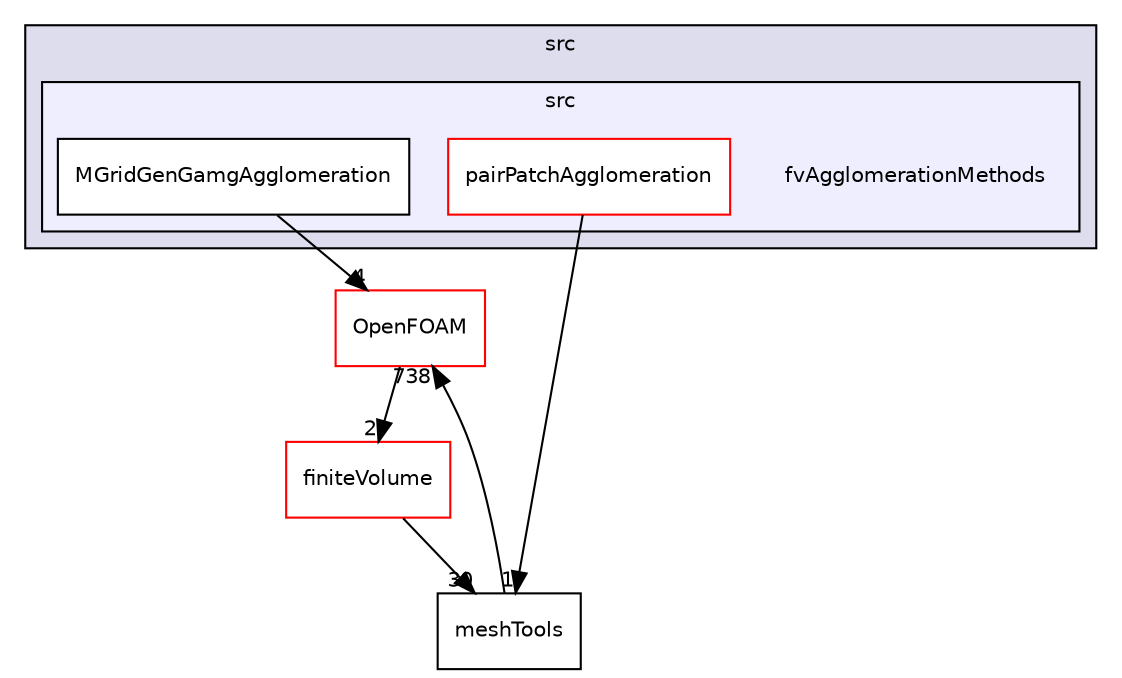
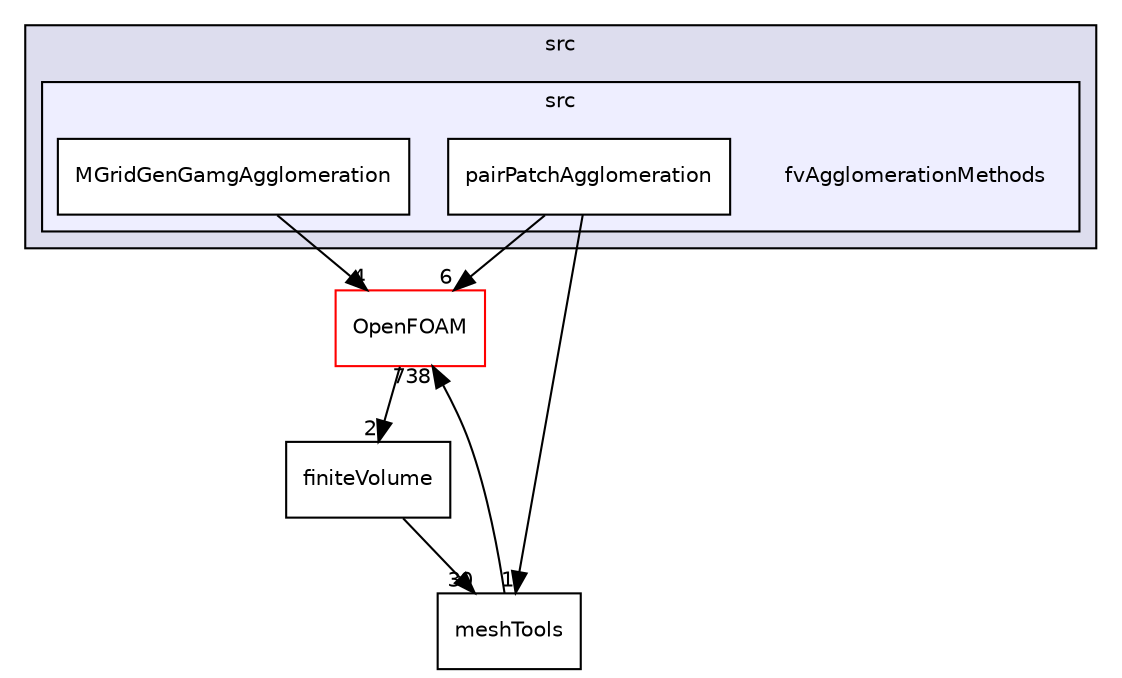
node "pairPatchAgglomeration": color red -> black
edge "pairPatchAgglomeration" -> "OpenFOAM": added
node "finiteVolume": color red -> black
